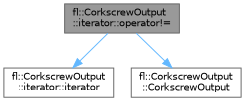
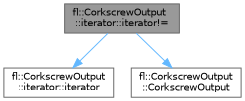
node "fl::CorkscrewOutput ::iterator::operator!=": label "fl::CorkscrewOutput ::iterator::operator!=" -> "fl::CorkscrewOutput ::iterator::iterator!="
